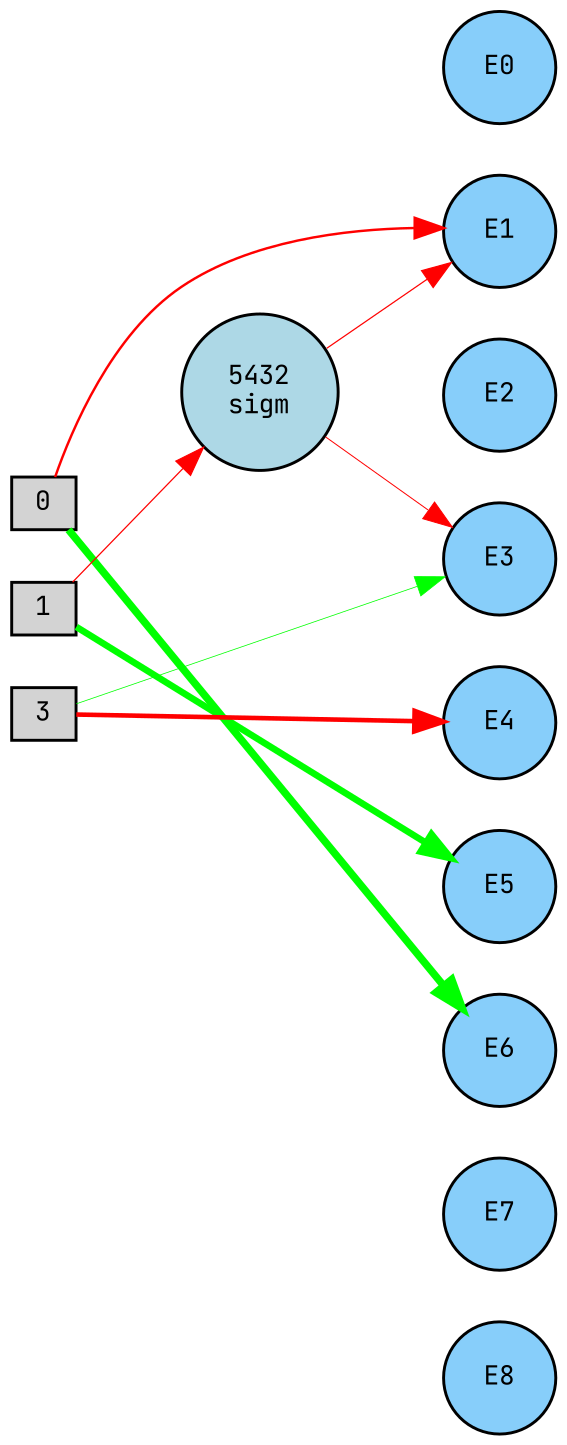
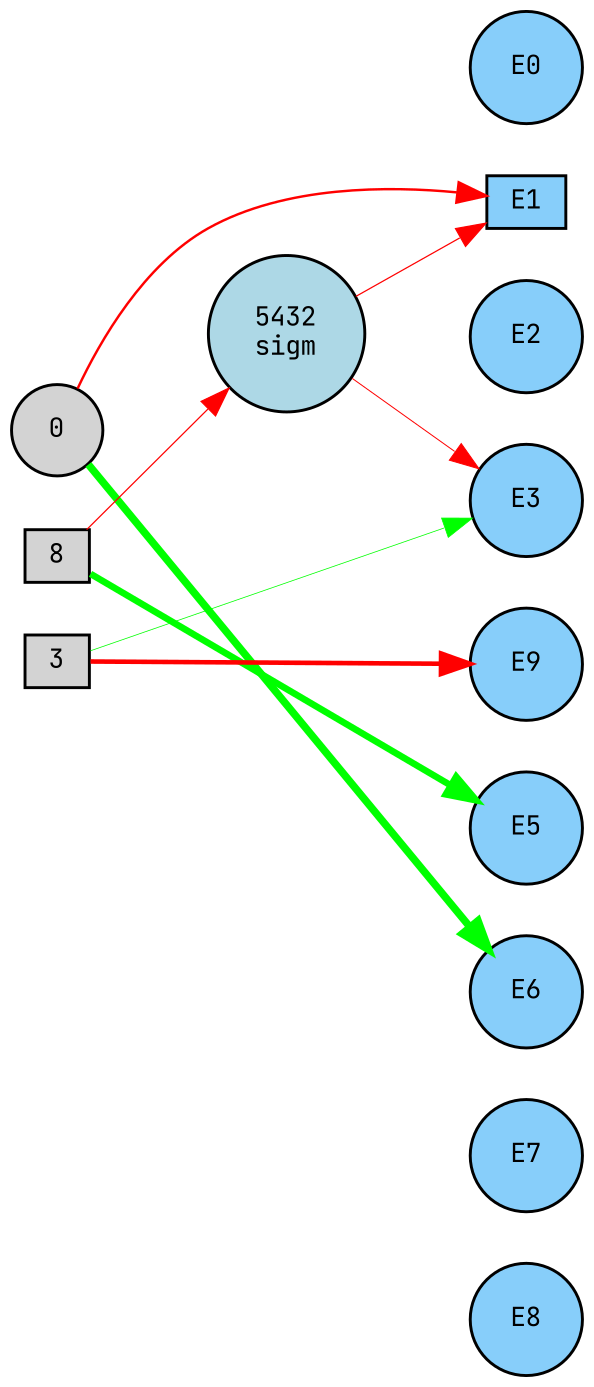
node "E1": shape circle -> box
node "0": shape box -> circle
node "1": label "1" -> "8"
node "E4": label "E4" -> "E9"
